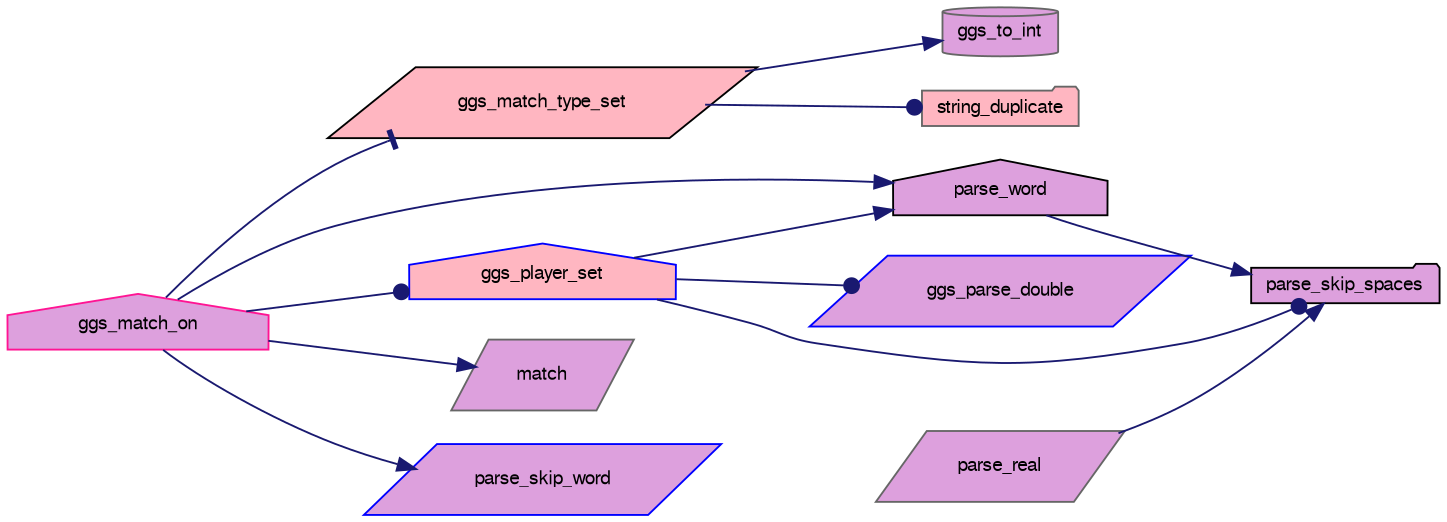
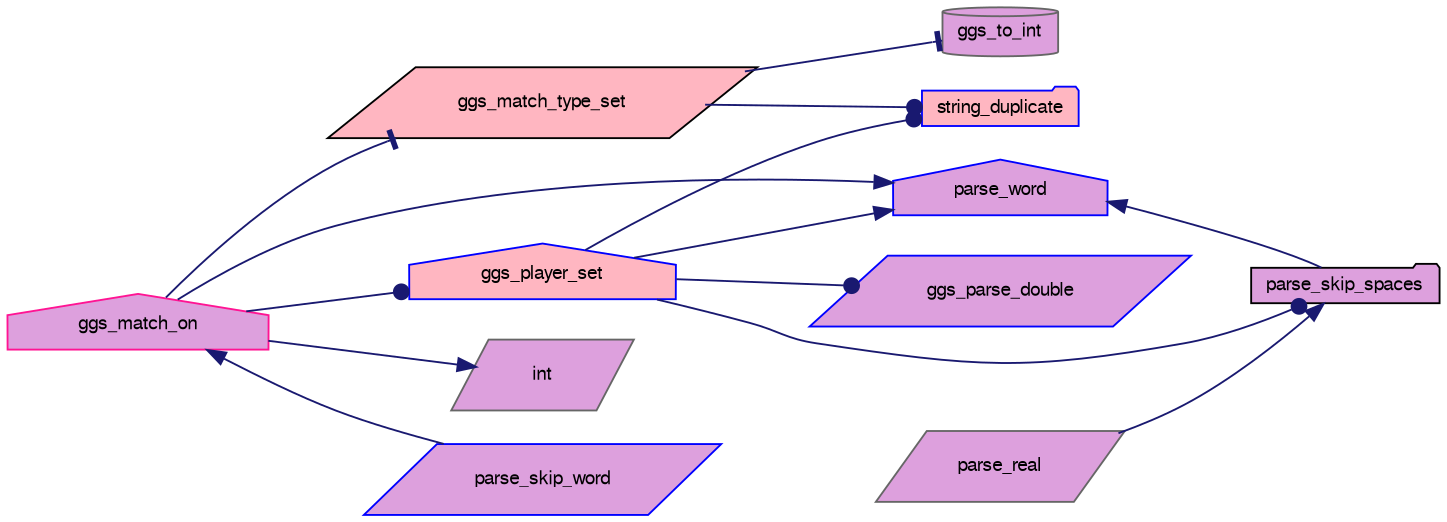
edge "ggs_match_type_set" -> "ggs_to_int": arrowhead normal -> tee
node "string_duplicate": color gray40 -> blue
edge "ggs_player_set" -> "string_duplicate": added
node "parse_word": color black -> blue
edge "parse_word" -> "parse_skip_spaces": reversed
node "match": label "match" -> "int"
edge "ggs_match_on" -> "parse_skip_word": reversed
